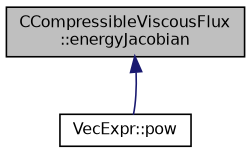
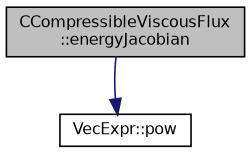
edge "VecExpr::pow" -> "CCompressibleViscousFlux ::energyJacobian": reversed
